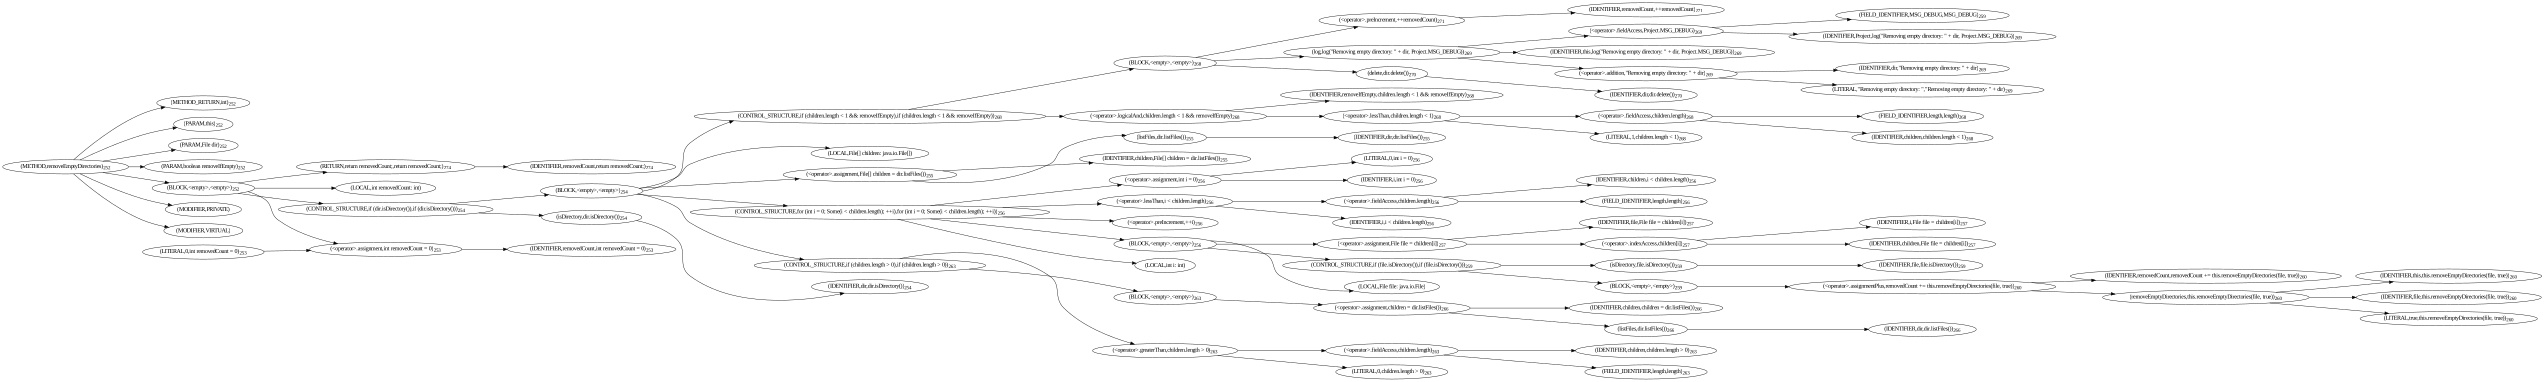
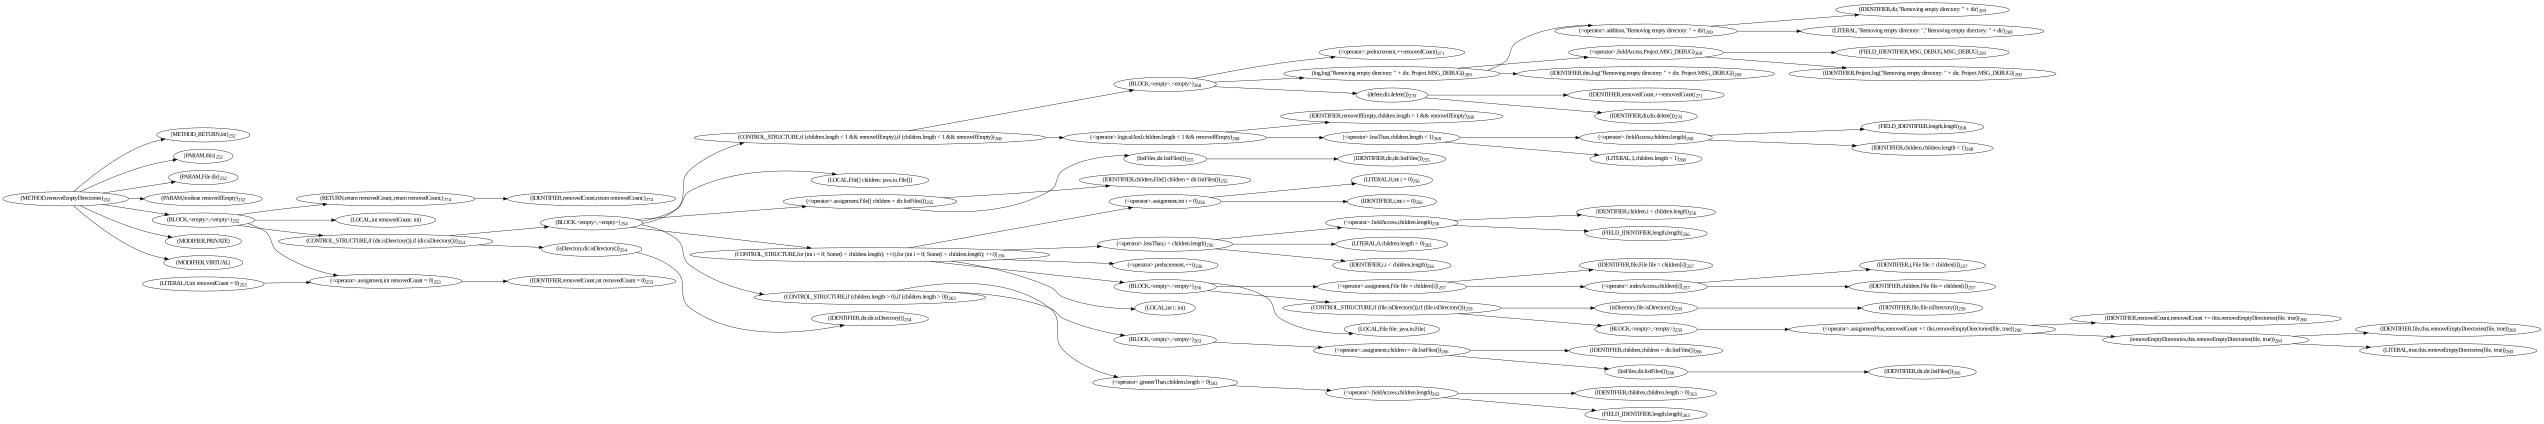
edge "(<operator>.preIncrement,++removedCount)" -> "(IDENTIFIER,removedCount,++removedCount)": now "(delete,dir.delete())" -> "(IDENTIFIER,removedCount,++removedCount)"
node "(IDENTIFIER,this,this.removeEmptyDirectories(file, true))": removed
edge "(<operator>.greaterThan,children.length > 0)" -> "(LITERAL,0,children.length > 0)": now "(<operator>.lessThan,i < children.length)" -> "(LITERAL,0,children.length > 0)"
